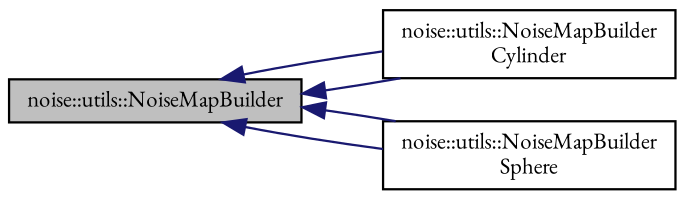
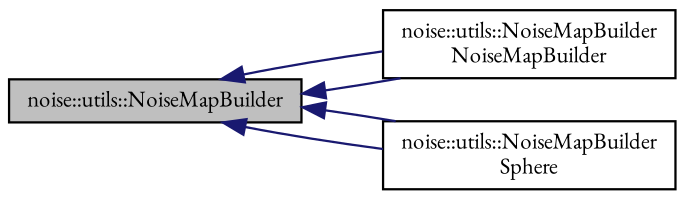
node "noise::utils::NoiseMapBuilder Cylinder": label "noise::utils::NoiseMapBuilder Cylinder" -> "noise::utils::NoiseMapBuilder NoiseMapBuilder"
